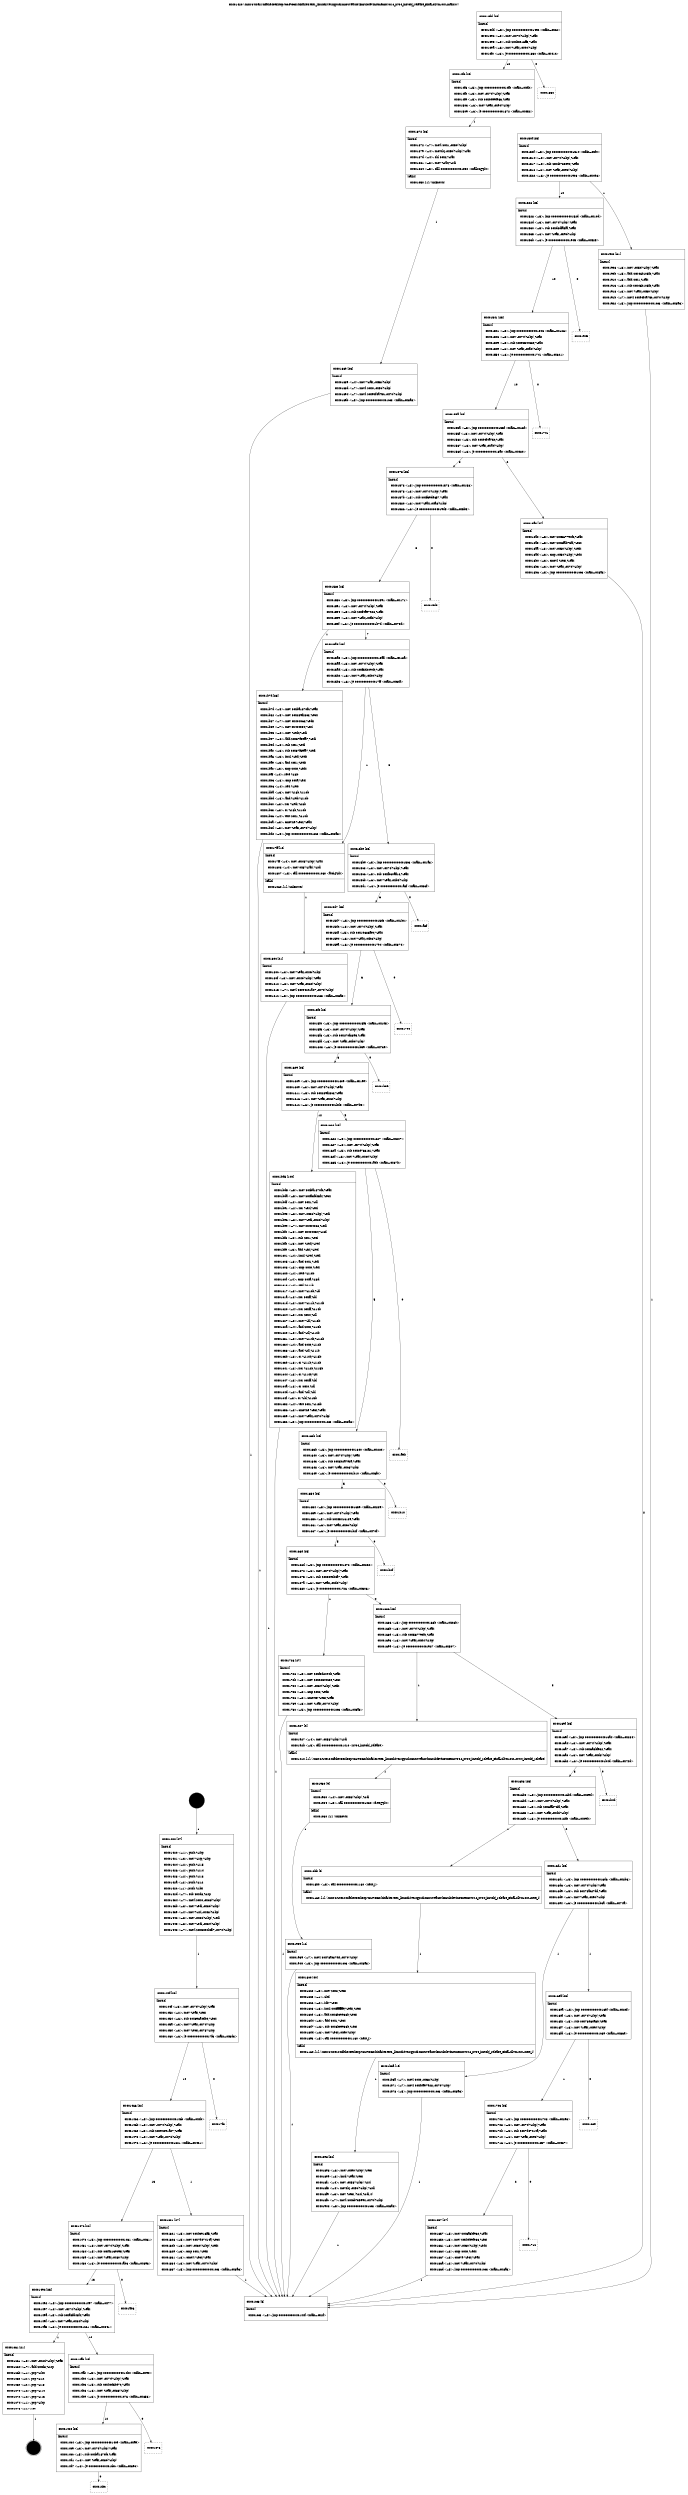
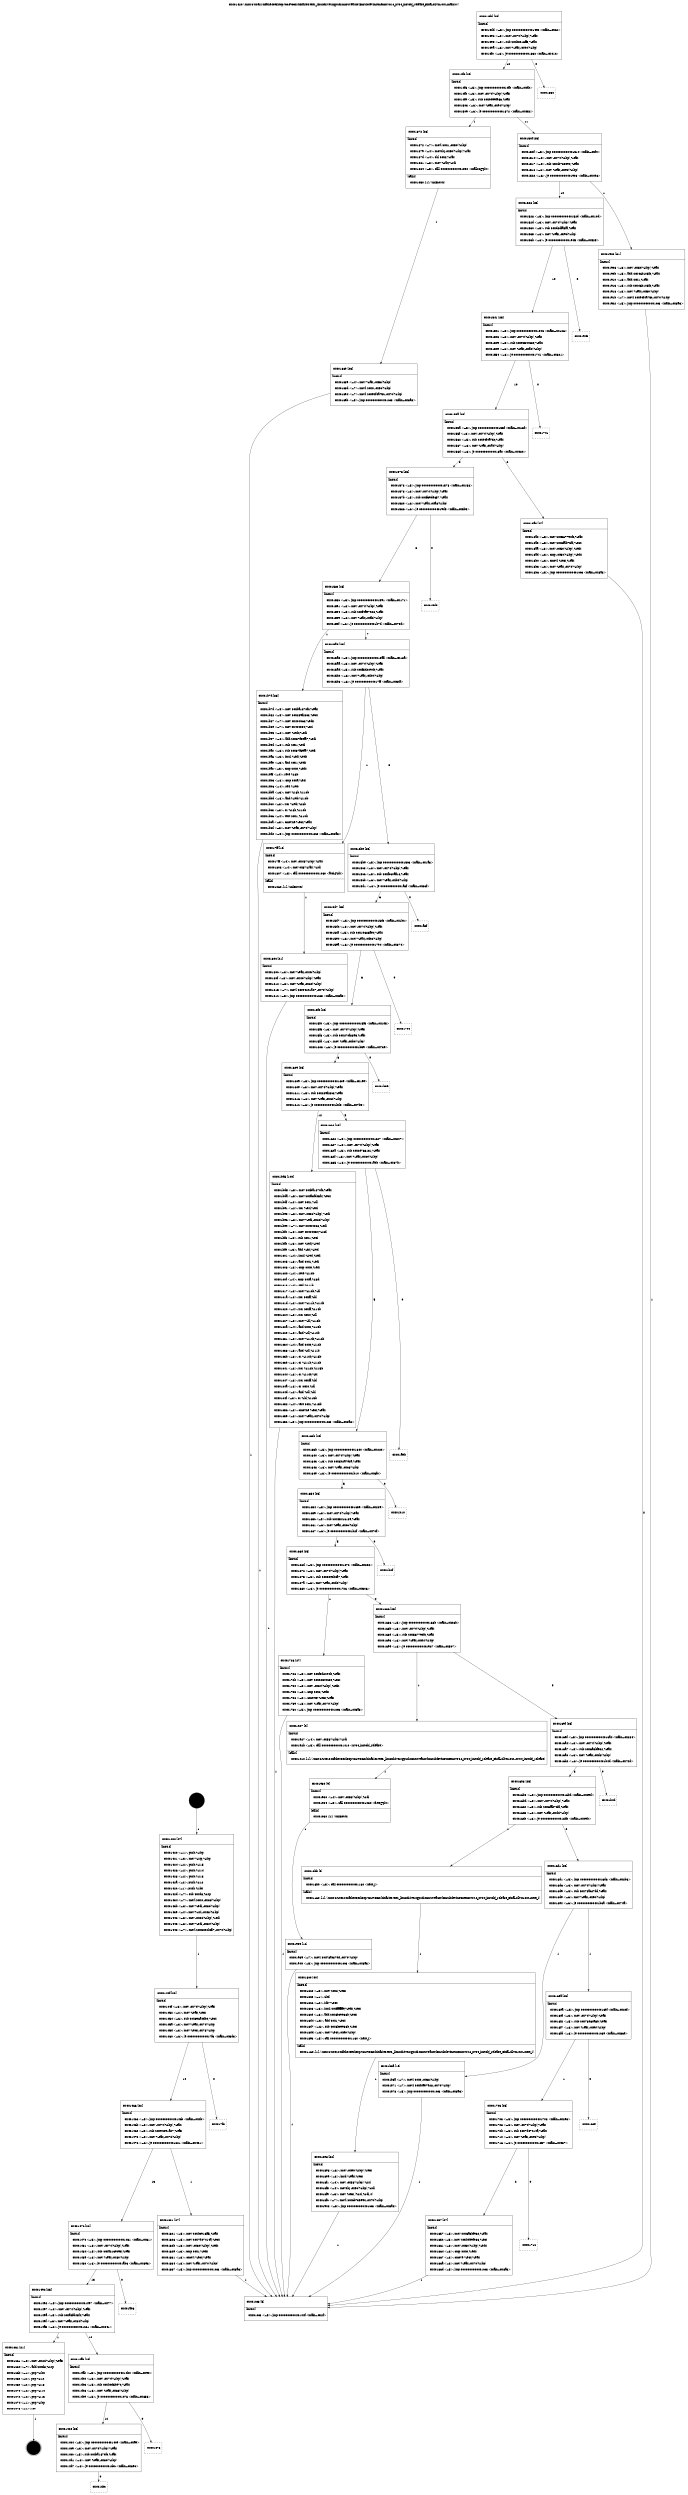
edge "0x4014f6 [25]" -> "0x40150f [25]": added, label "11"
